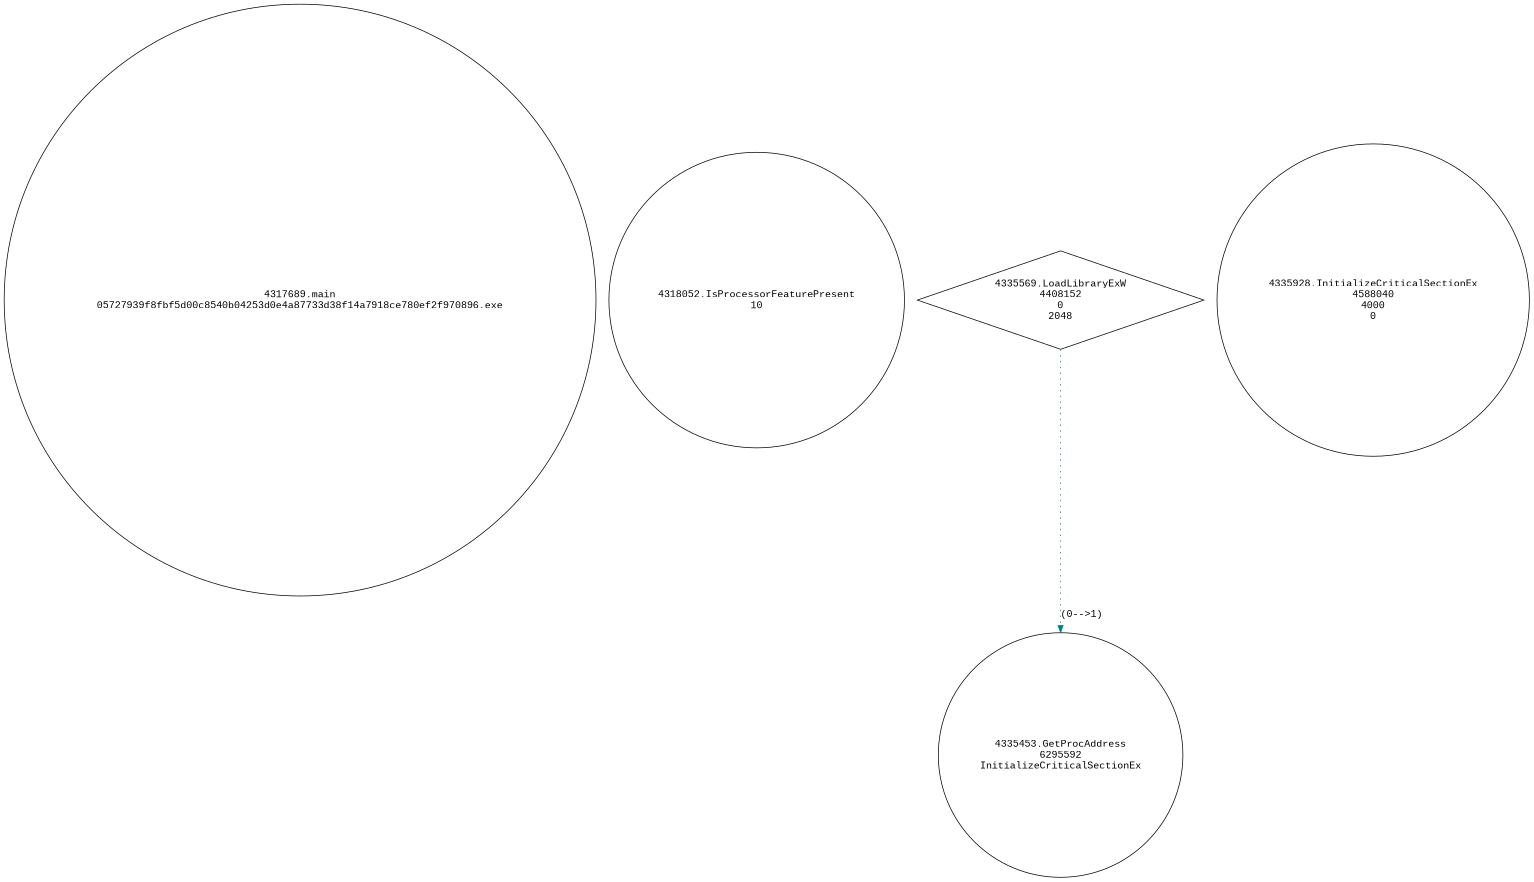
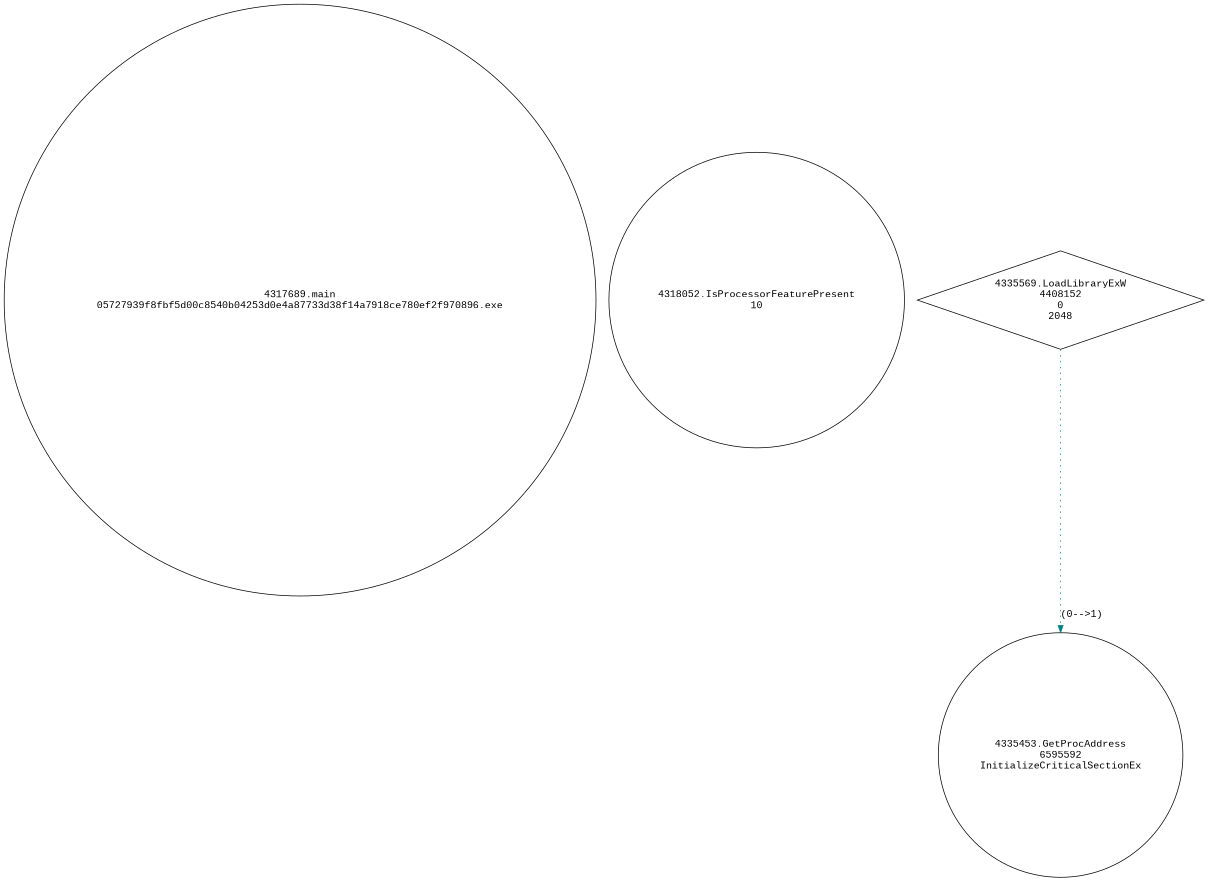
node "4335928.InitializeCriticalSectionEx 4588040 4000 0": removed
node "4335453.GetProcAddress 6295592 InitializeCriticalSectionEx": label "4335453.GetProcAddress 6295592 InitializeCriticalSectionEx" -> "4335453.GetProcAddress 6595592 InitializeCriticalSectionEx"
